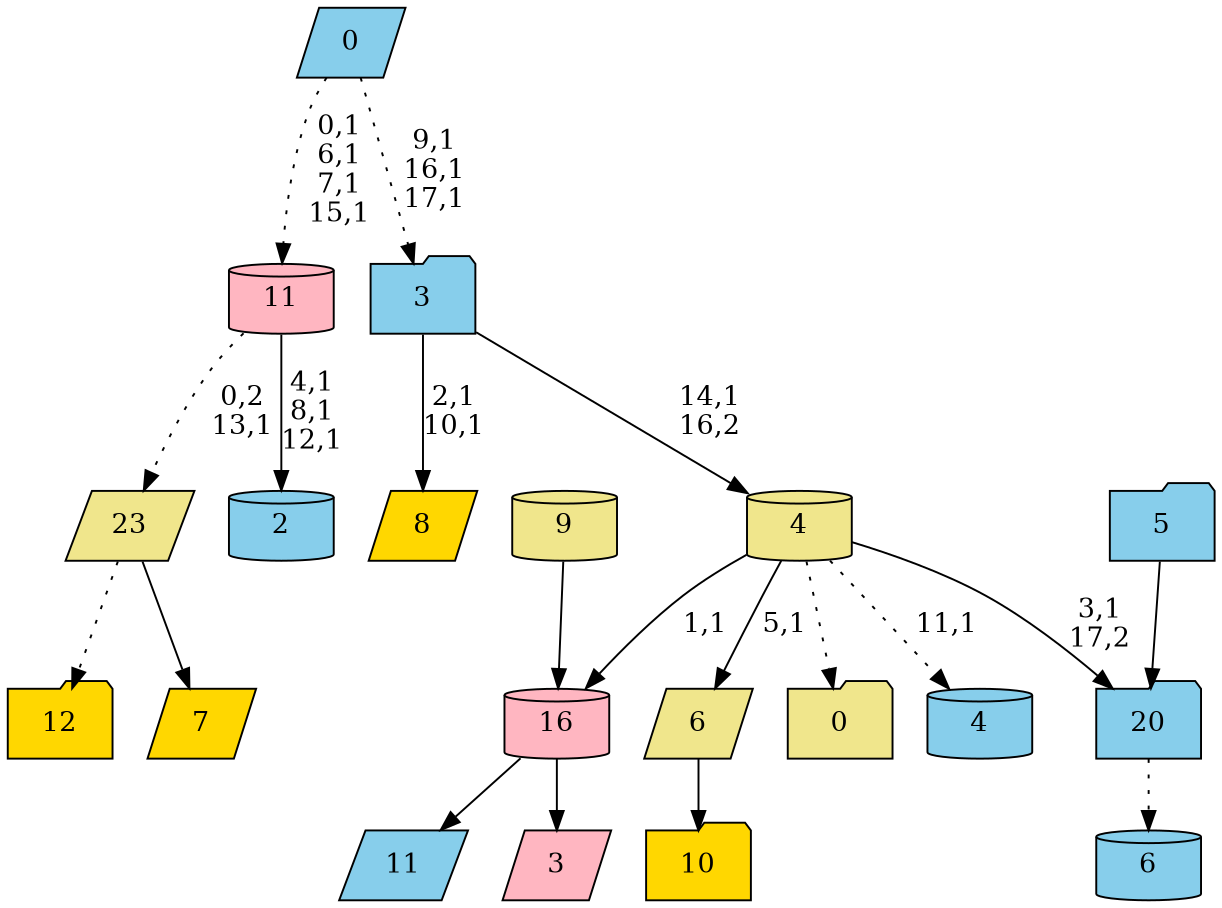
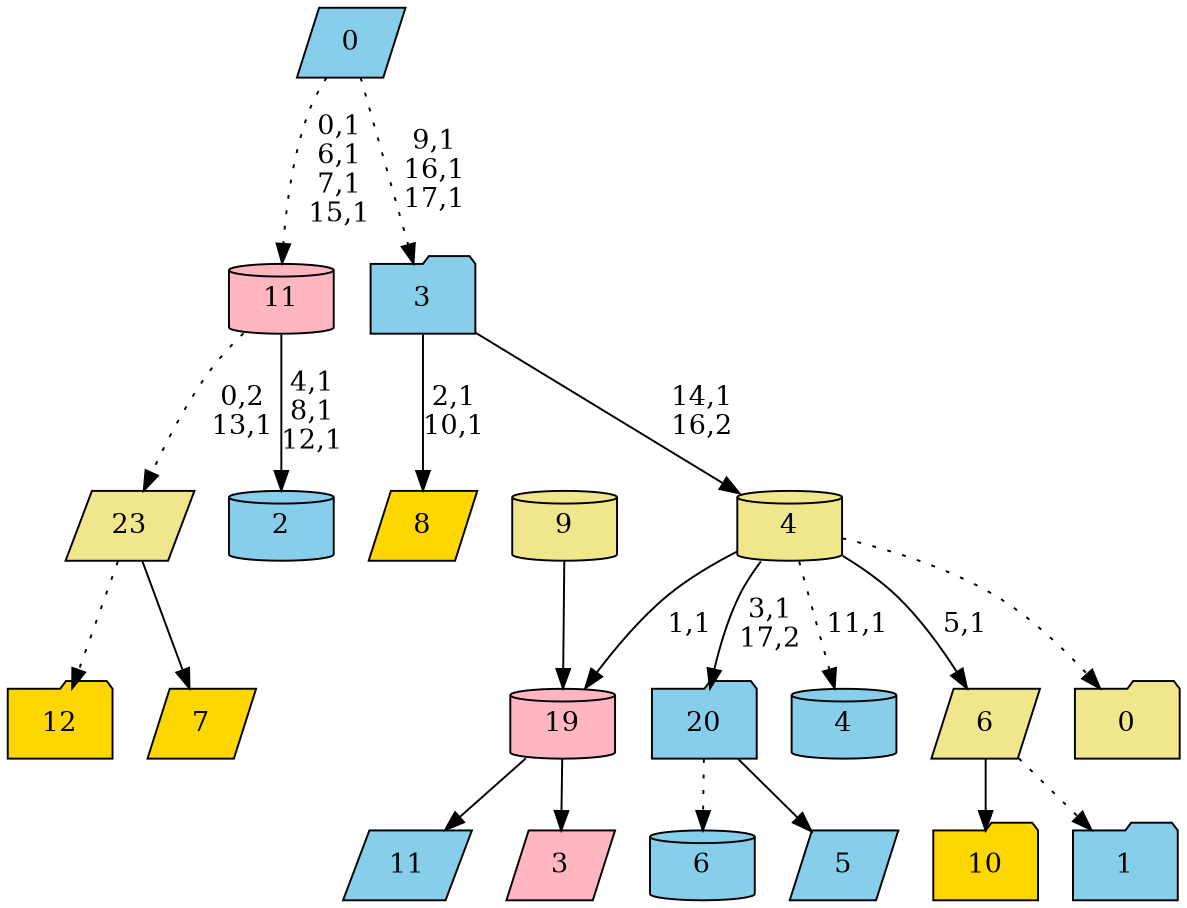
node "5": shape folder -> parallelogram
edge "5" -> "20": reversed
node "16": label "16" -> "19"
node "1": added
